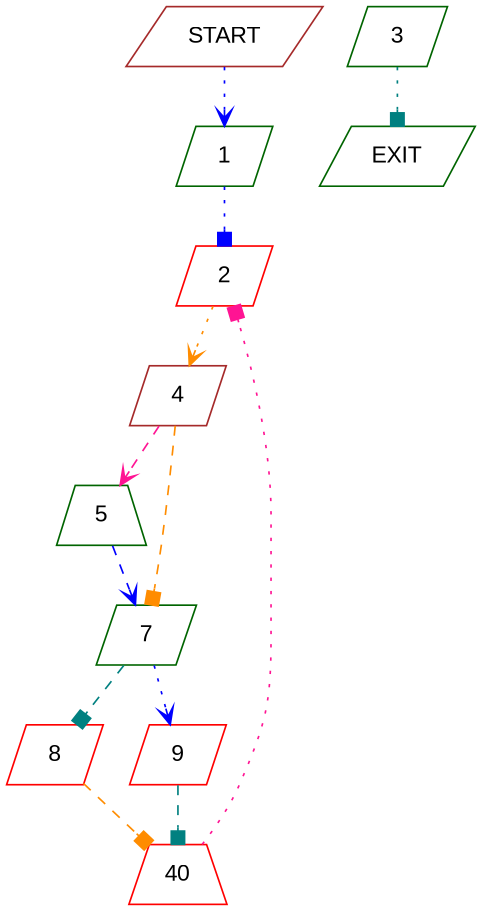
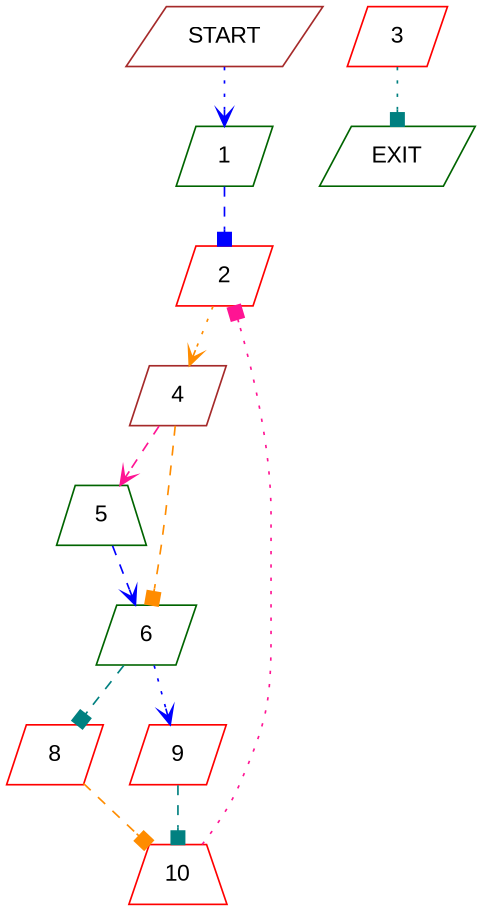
node "3": color darkgreen -> red
edge "1" -> "2": style dotted -> dashed
node "7": label "7" -> "6"
node "40": label "40" -> "10"
